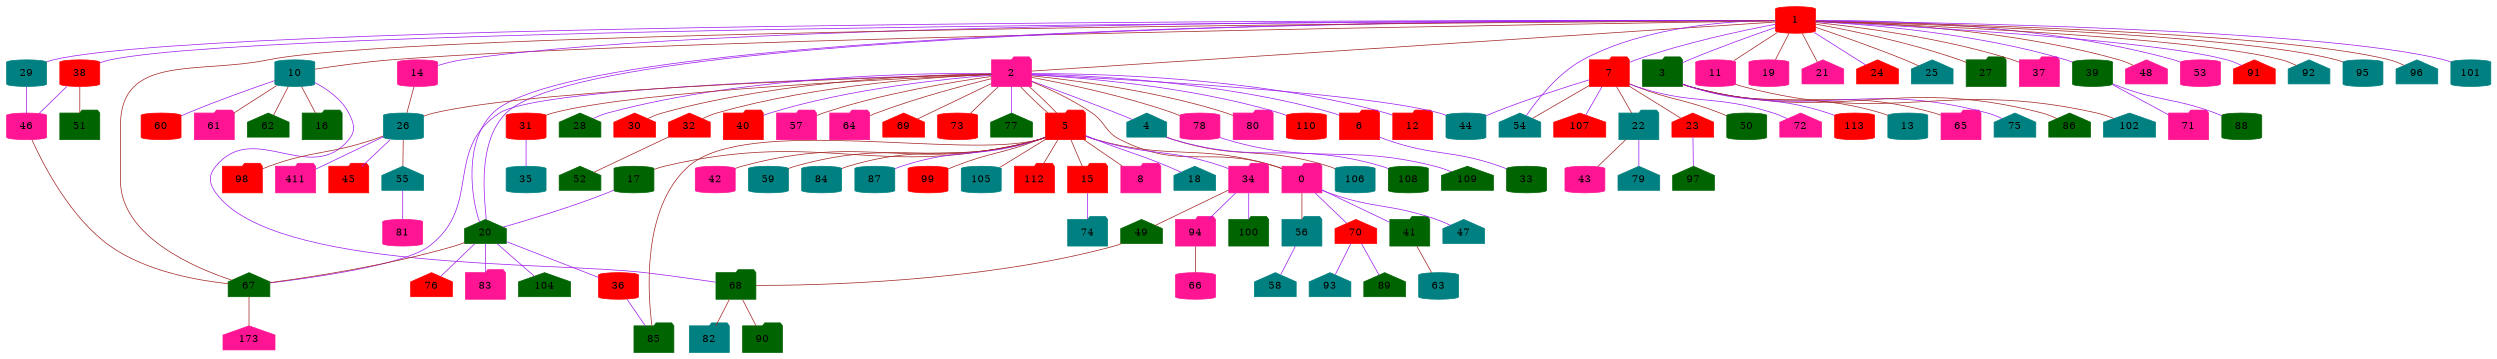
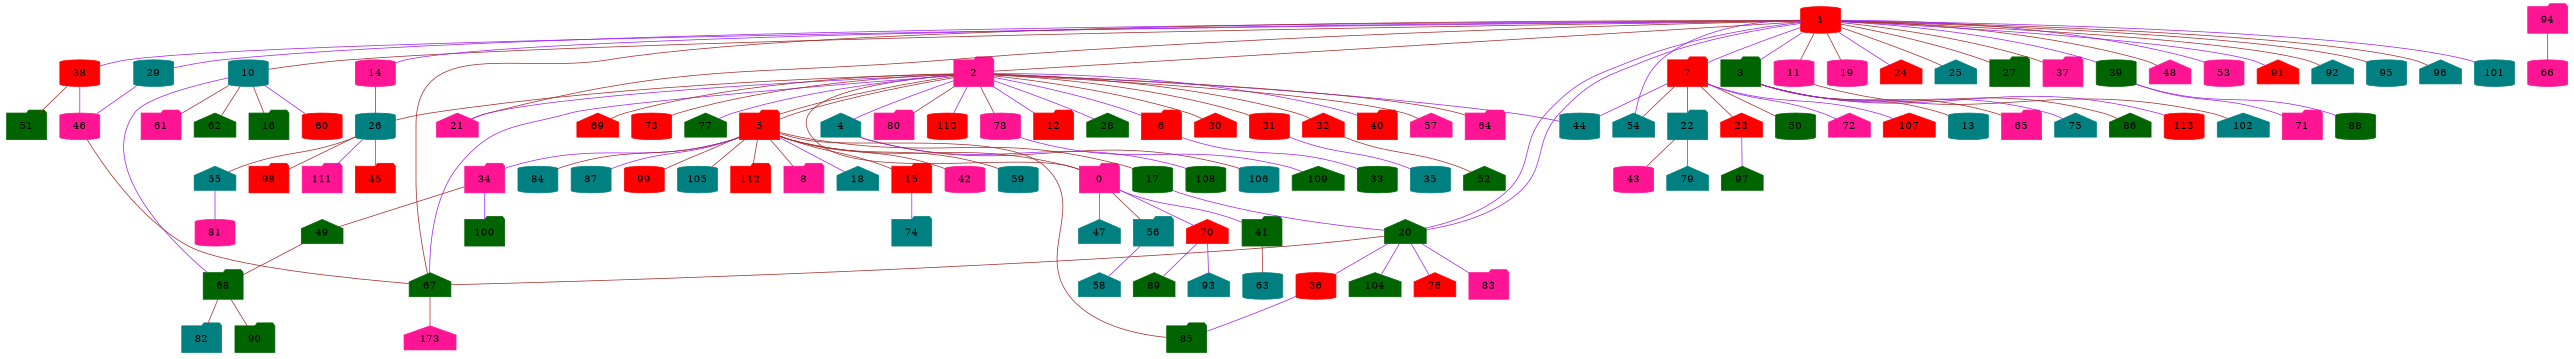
edge "2" -- "21": added
node "57": shape folder -> house
node "411": label "411" -> "111"
edge "34" -- "94": removed
